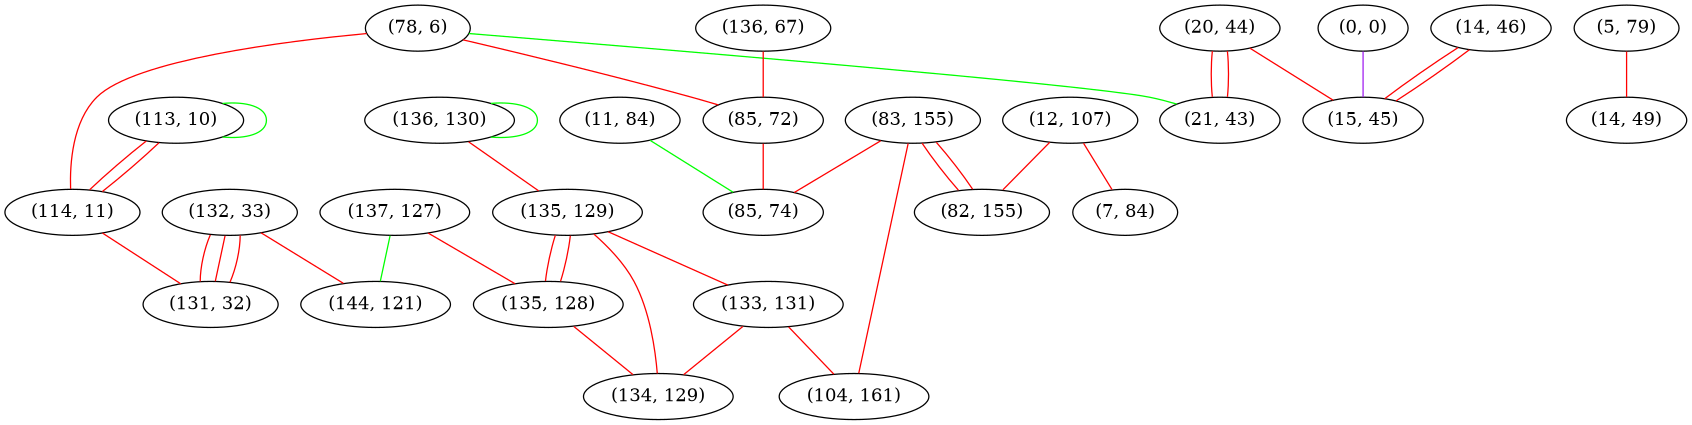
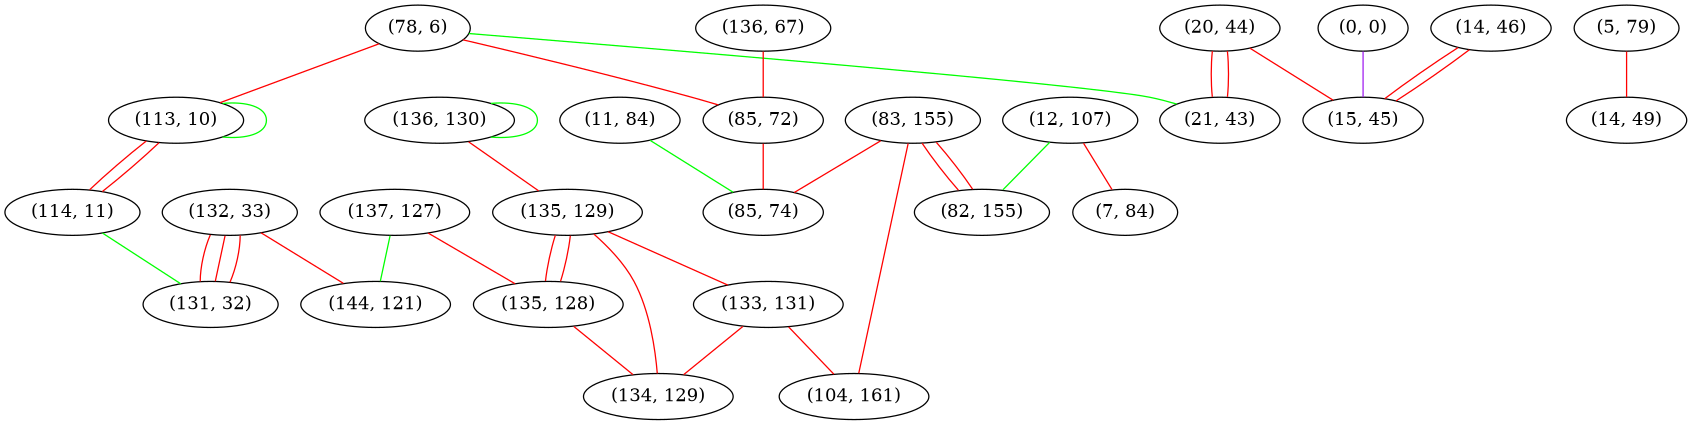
edge "(78, 6)" -- "(114, 11)": now "(78, 6)" -- "(113, 10)"
edge "(12, 107)" -- "(82, 155)": color red -> green
edge "(114, 11)" -- "(131, 32)": color red -> green
